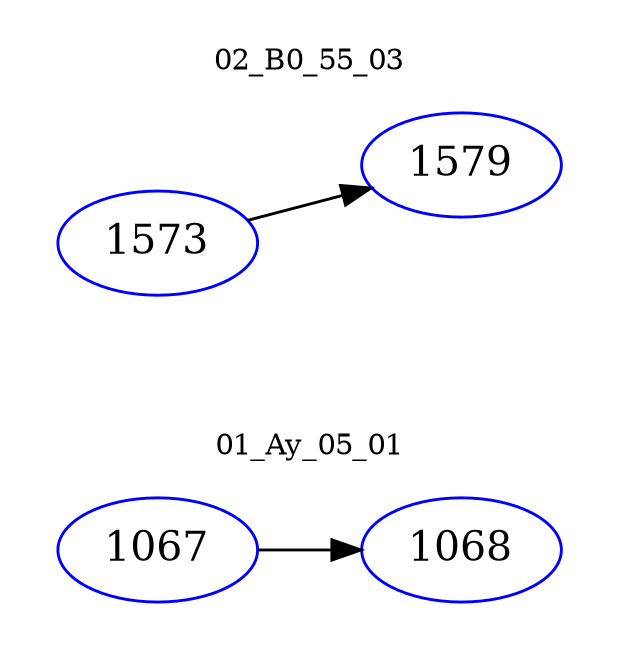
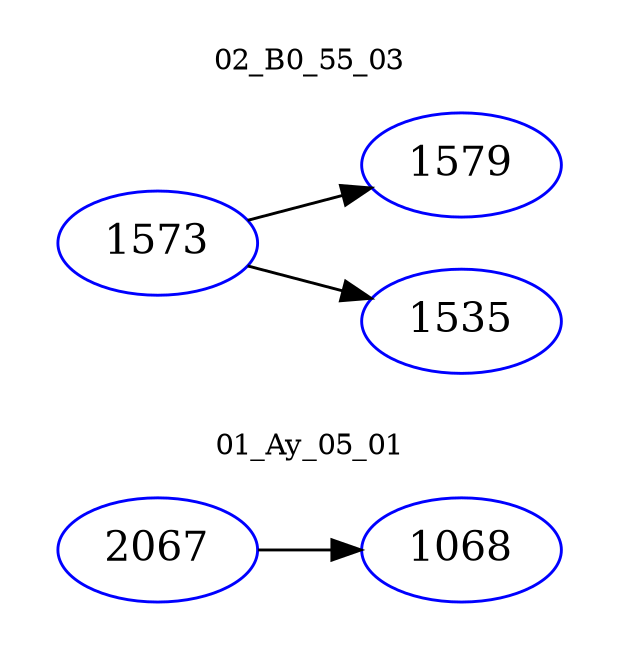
node "1535": added
node "1067": label "1067" -> "2067"
